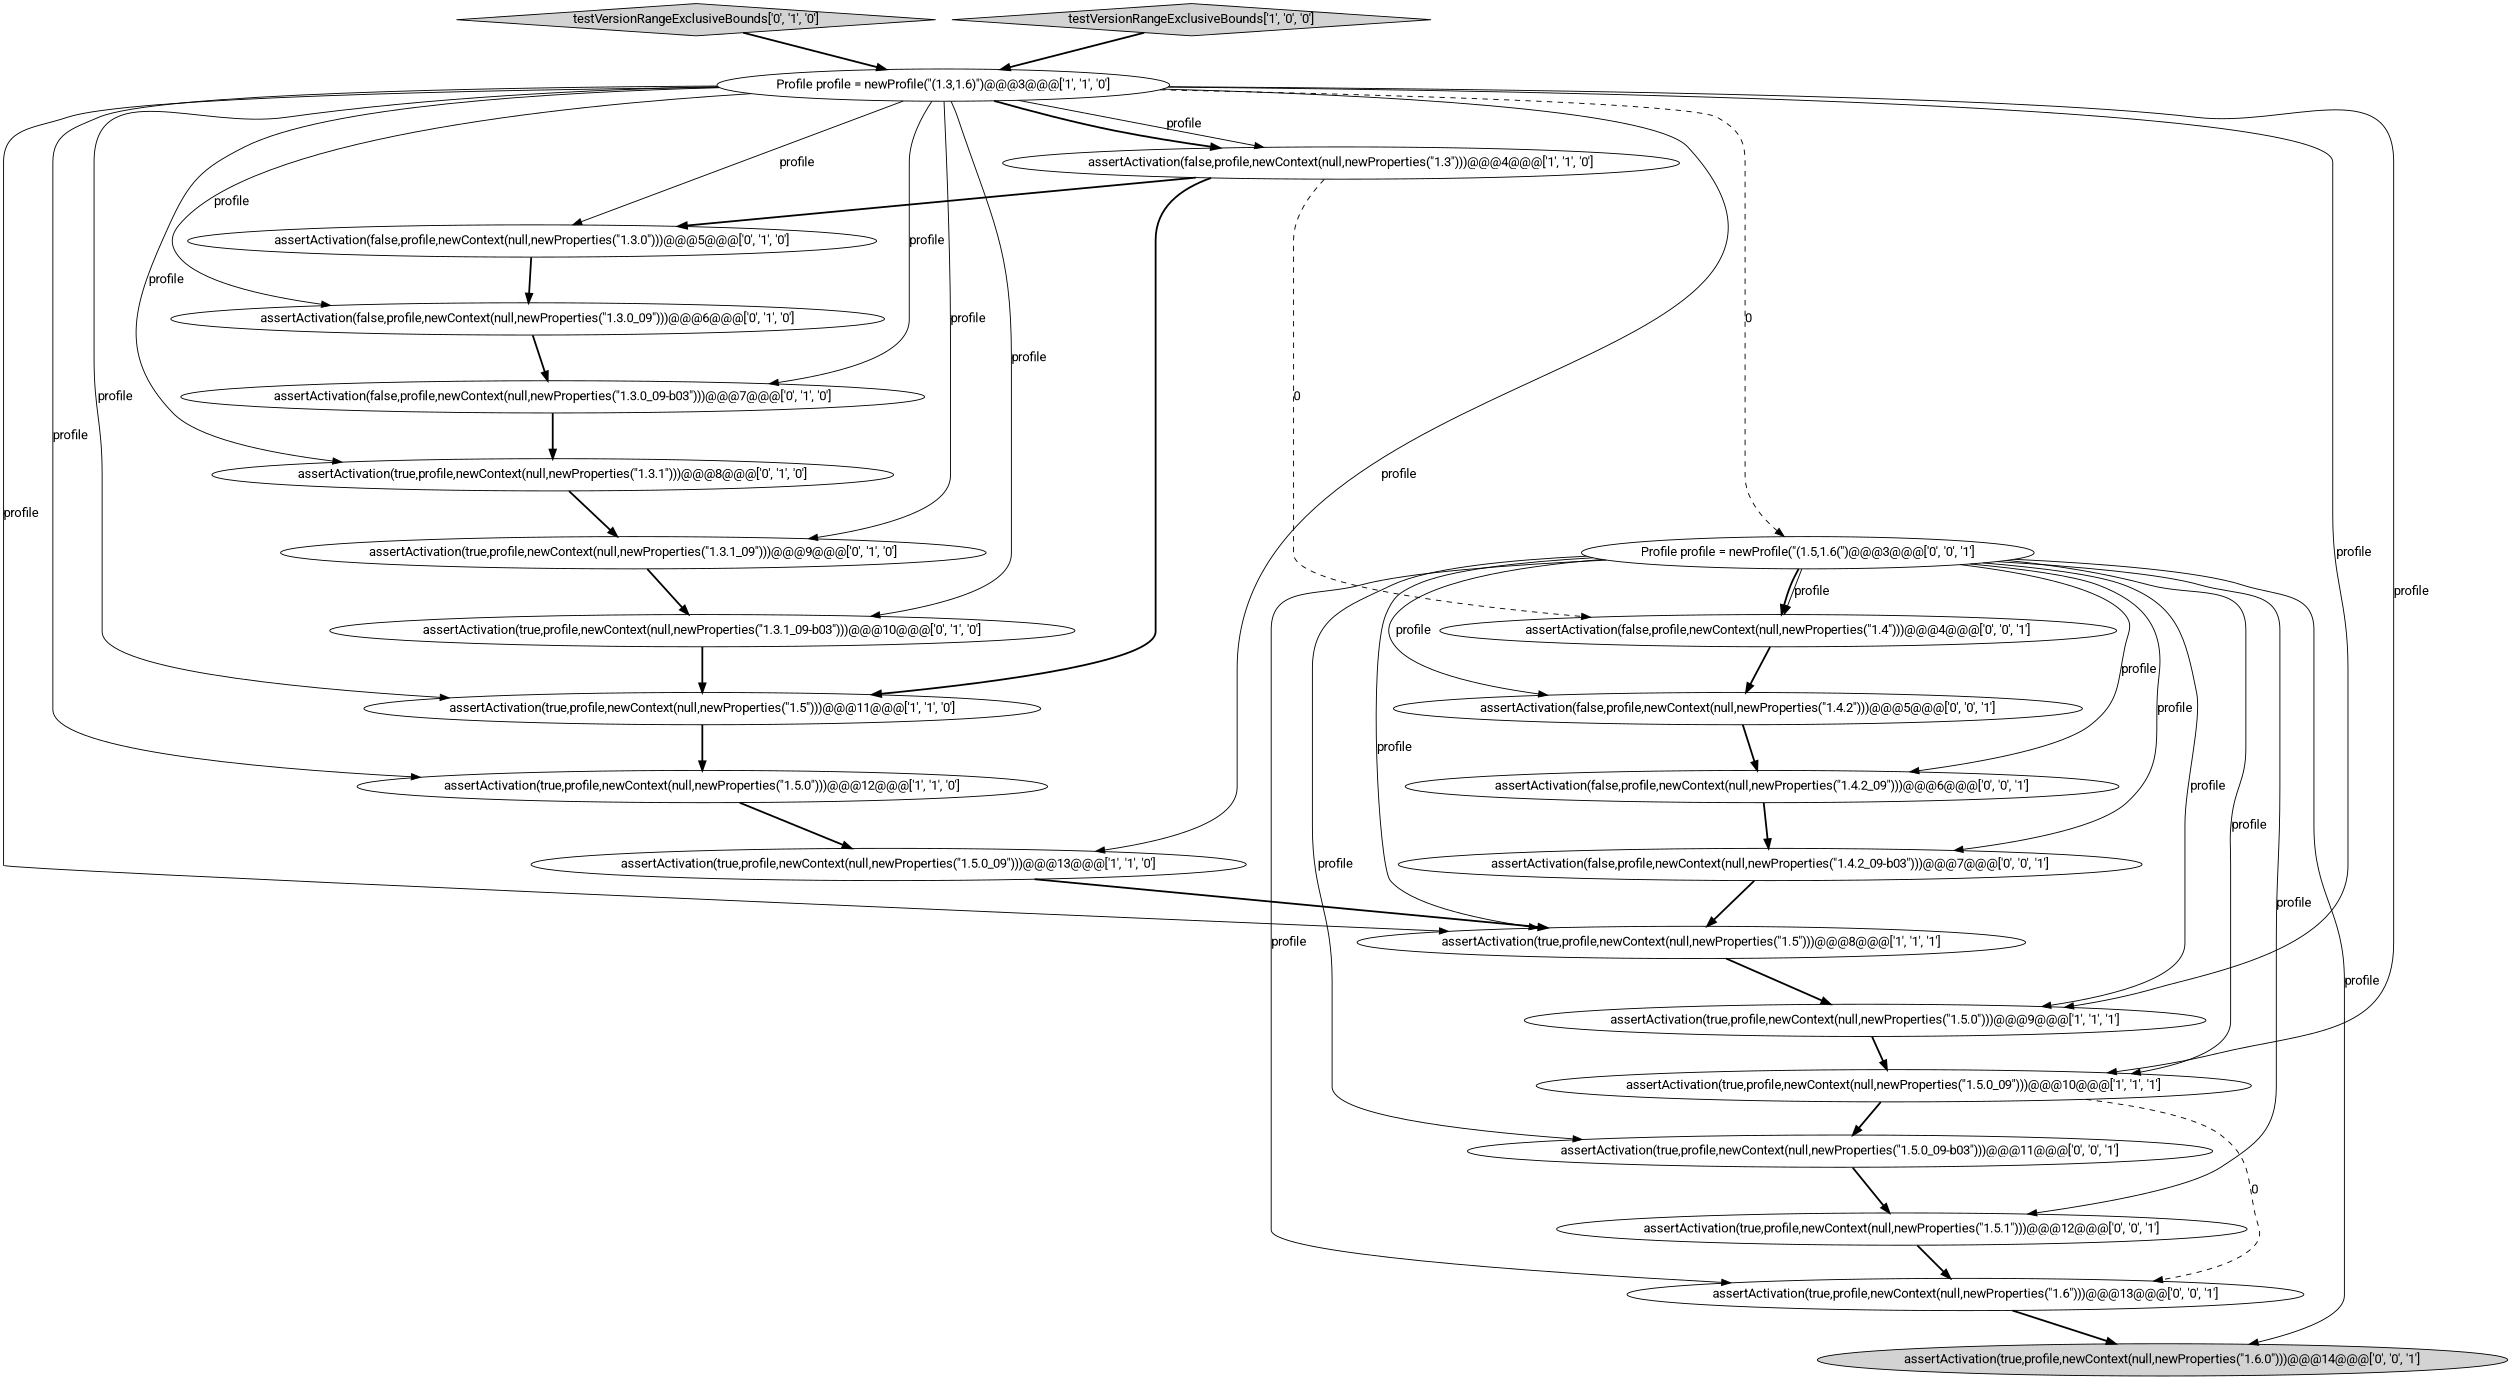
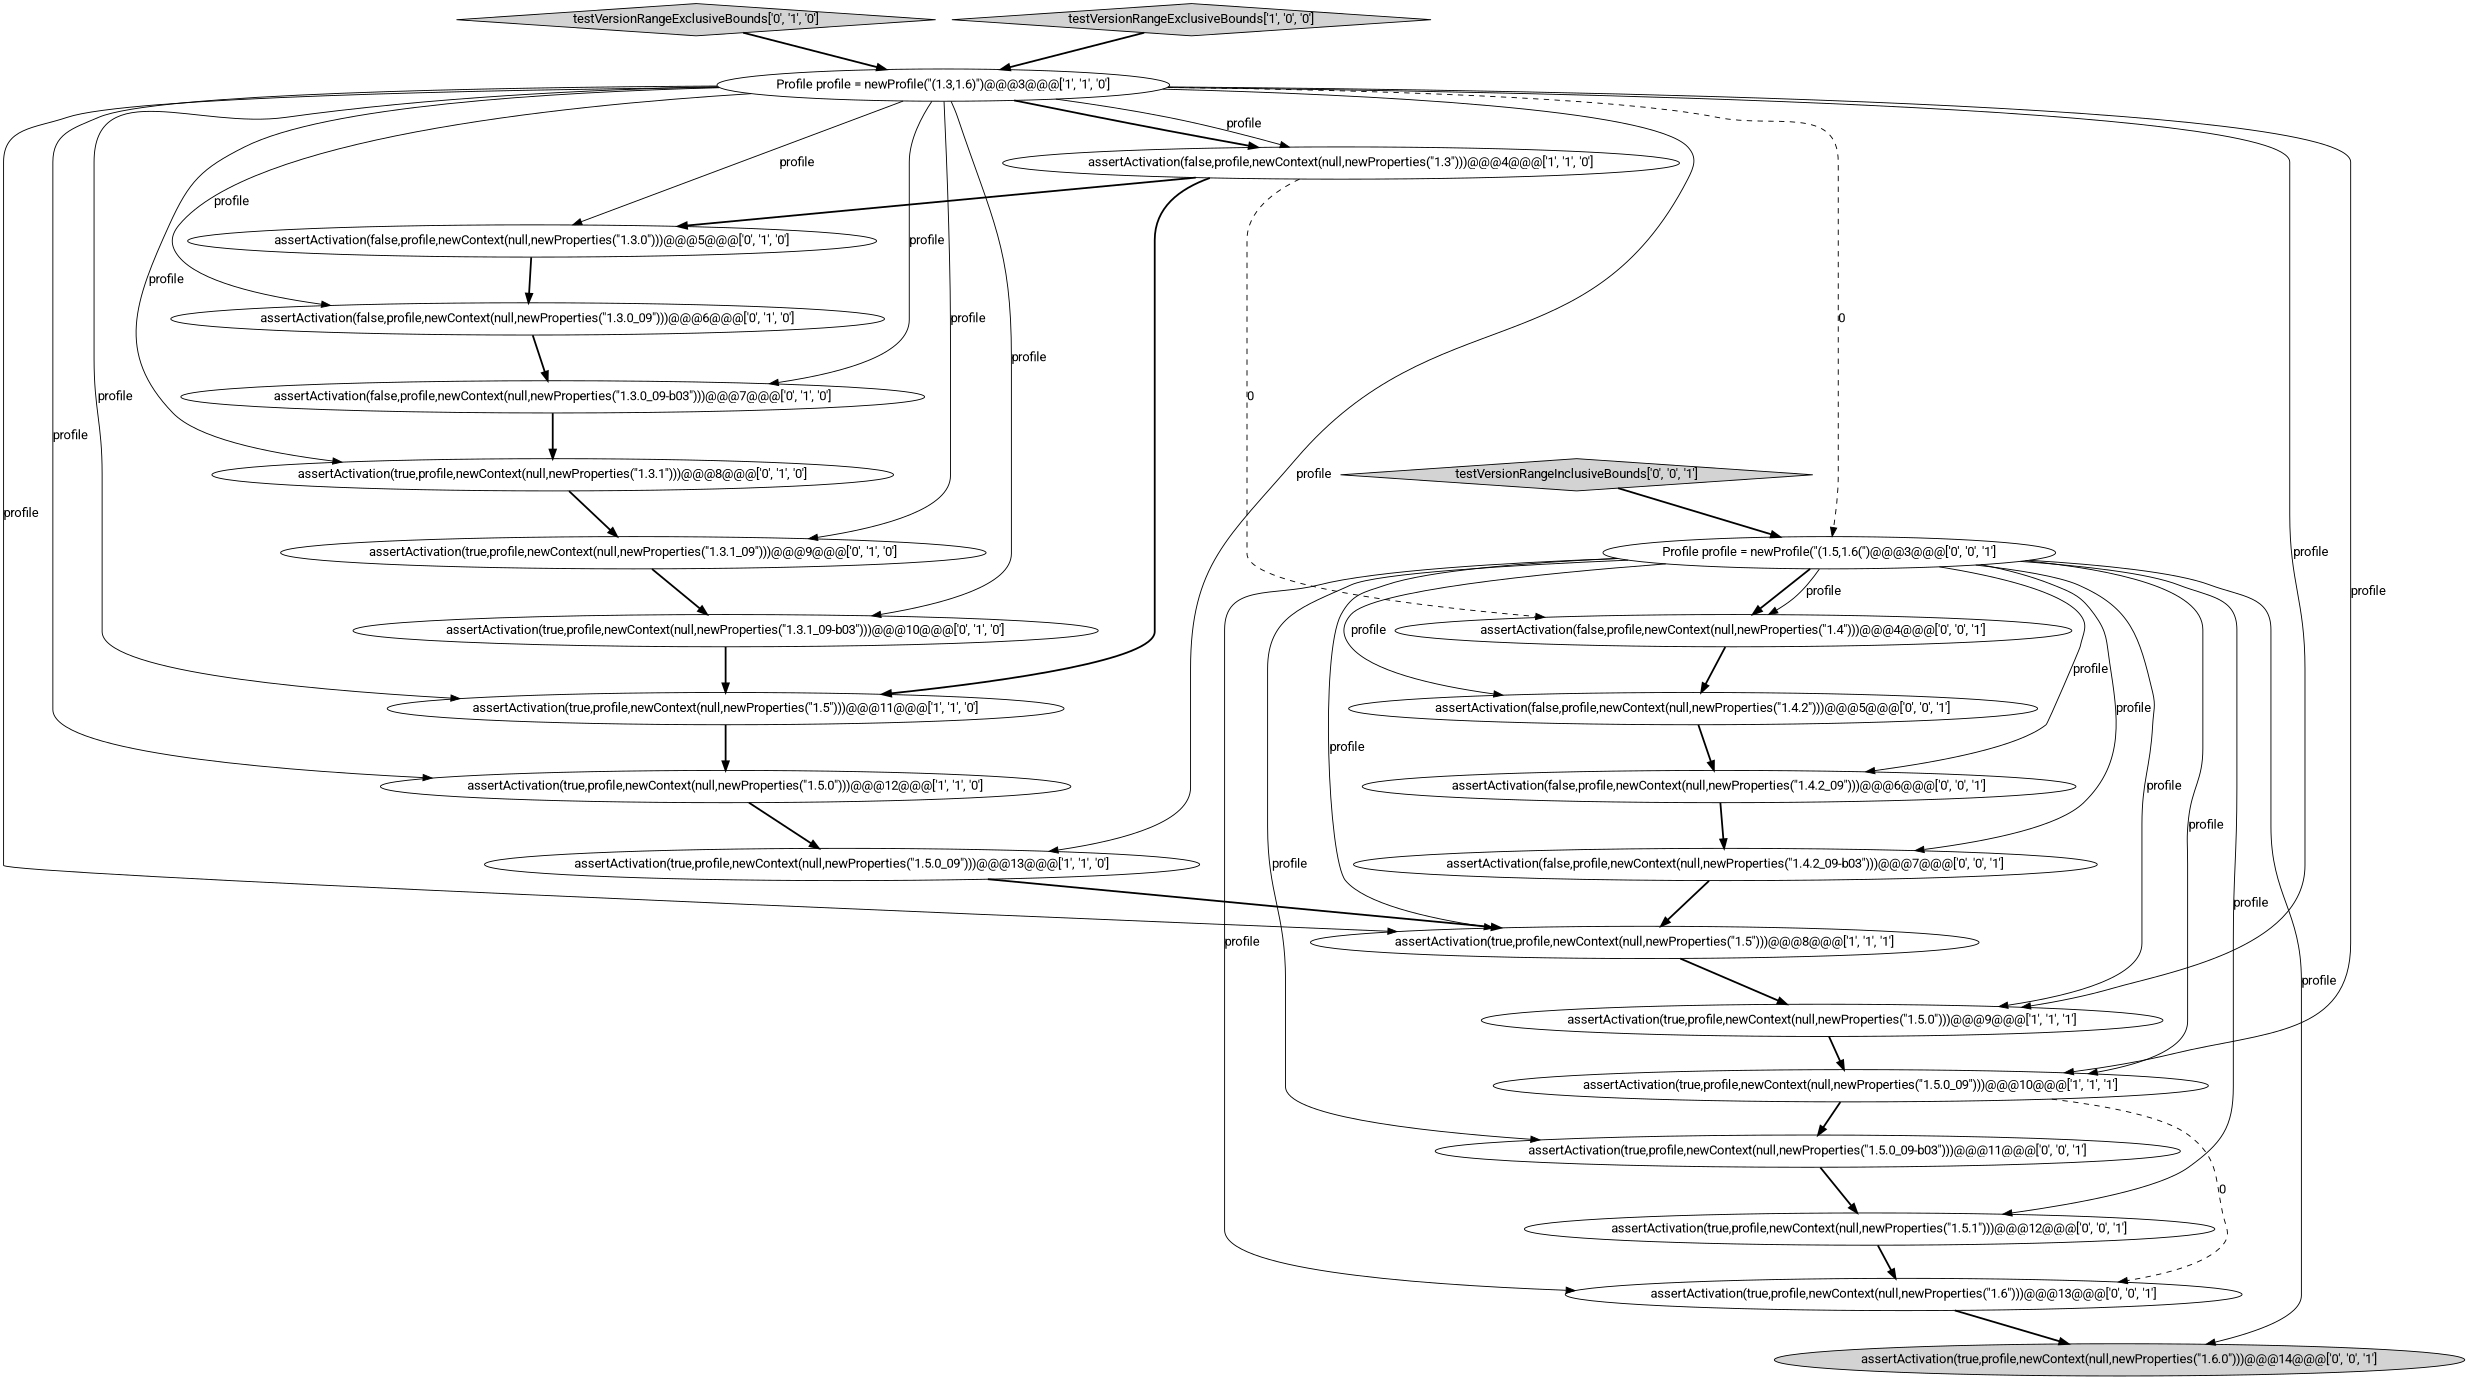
node "testVersionRangeInclusiveBounds['0', '0', '1']": added
